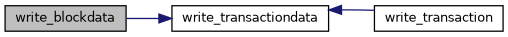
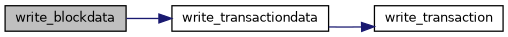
edge "write_transaction" -> "write_transactiondata": reversed
